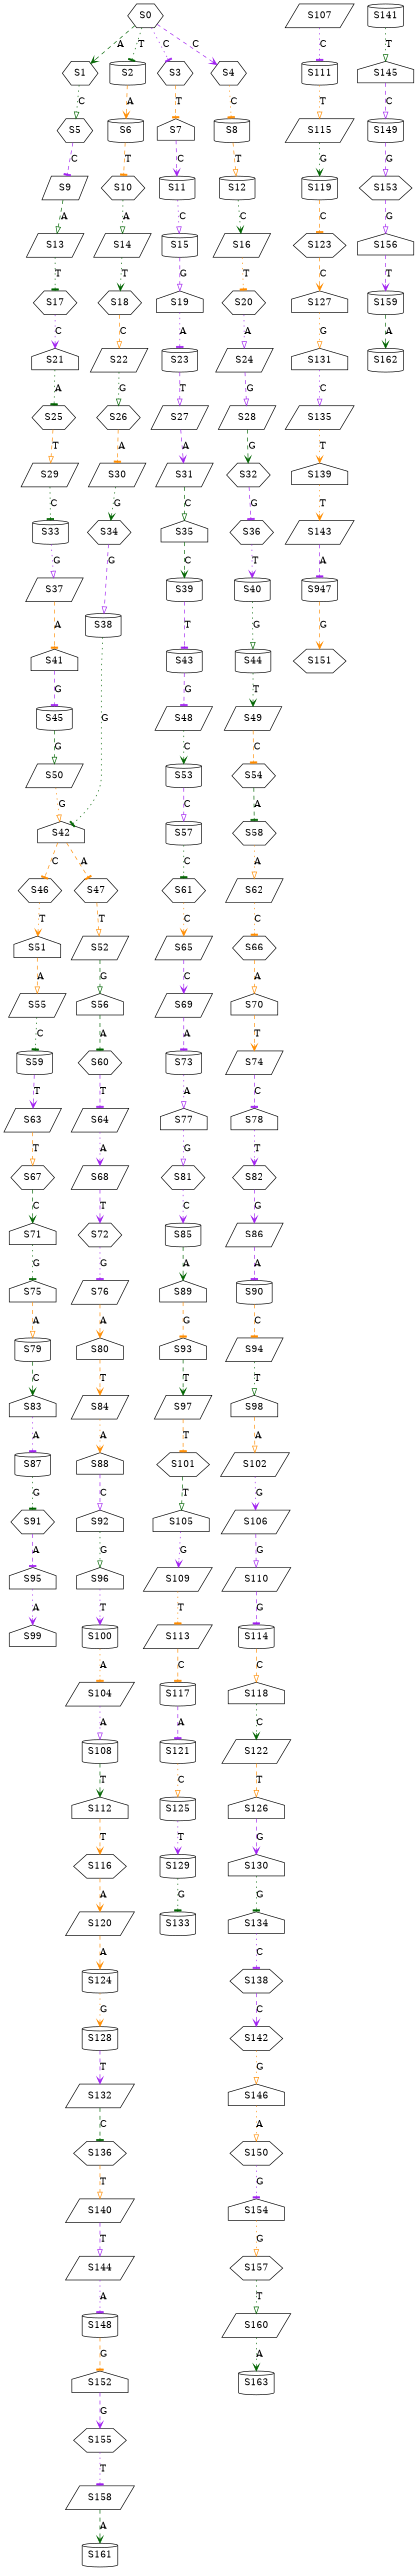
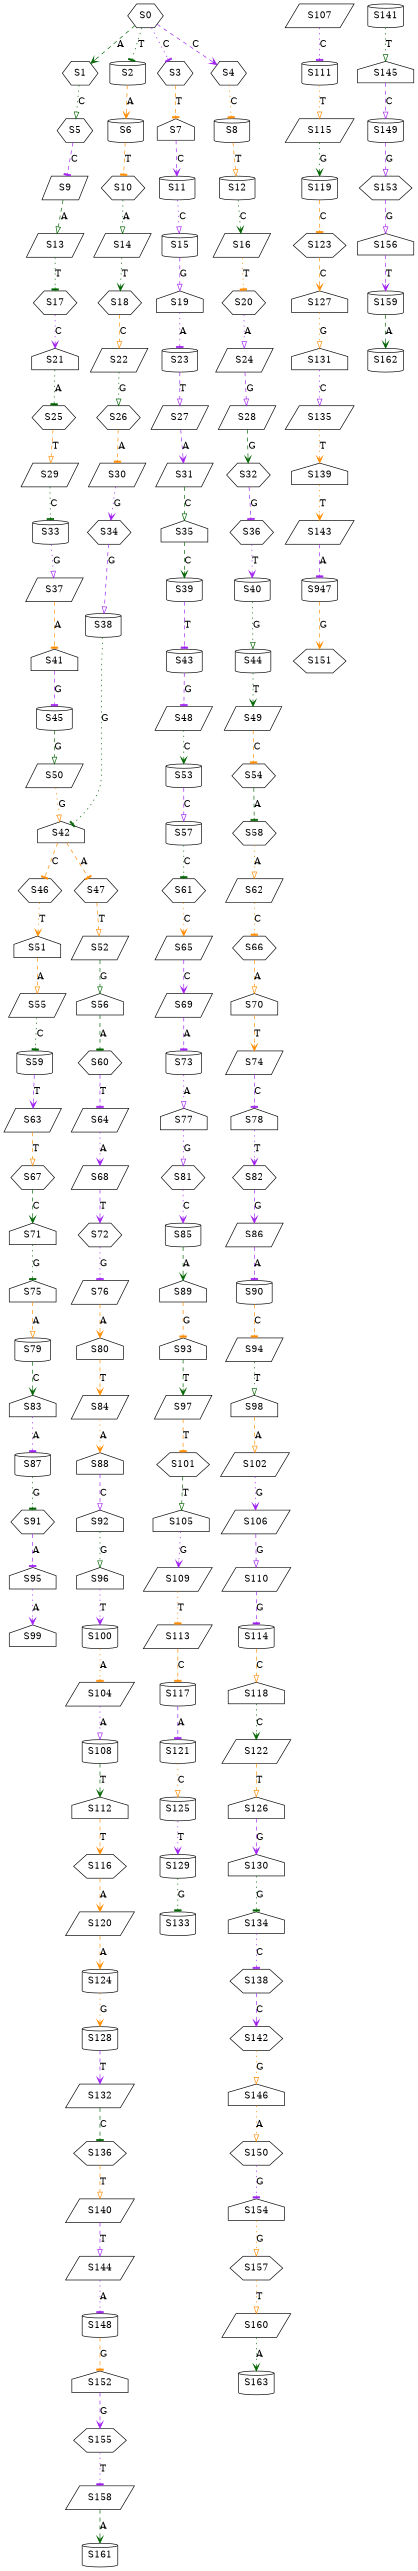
edge "S30" -> "S34": color darkgreen -> purple
edge "S157" -> "S160": color darkgreen -> darkorange
